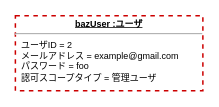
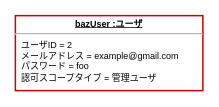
node "bazUser :ユーザ ユーザID = 2 メールアドレス = example@gmail.com パスワード = foo 認可スコープタイプ = 管理ユーザ": style dashed -> solid
